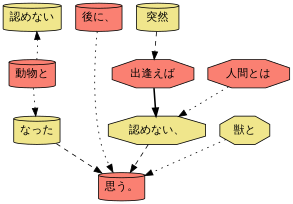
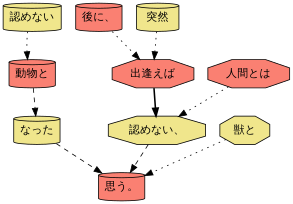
edge "突然" -> "出逢えば": style dashed -> dotted
edge "動物と" -> "認めない": reversed
edge "動物と" -> "なった": style dotted -> dashed
edge "後に、" -> "思う。": now "後に、" -> "出逢えば"
